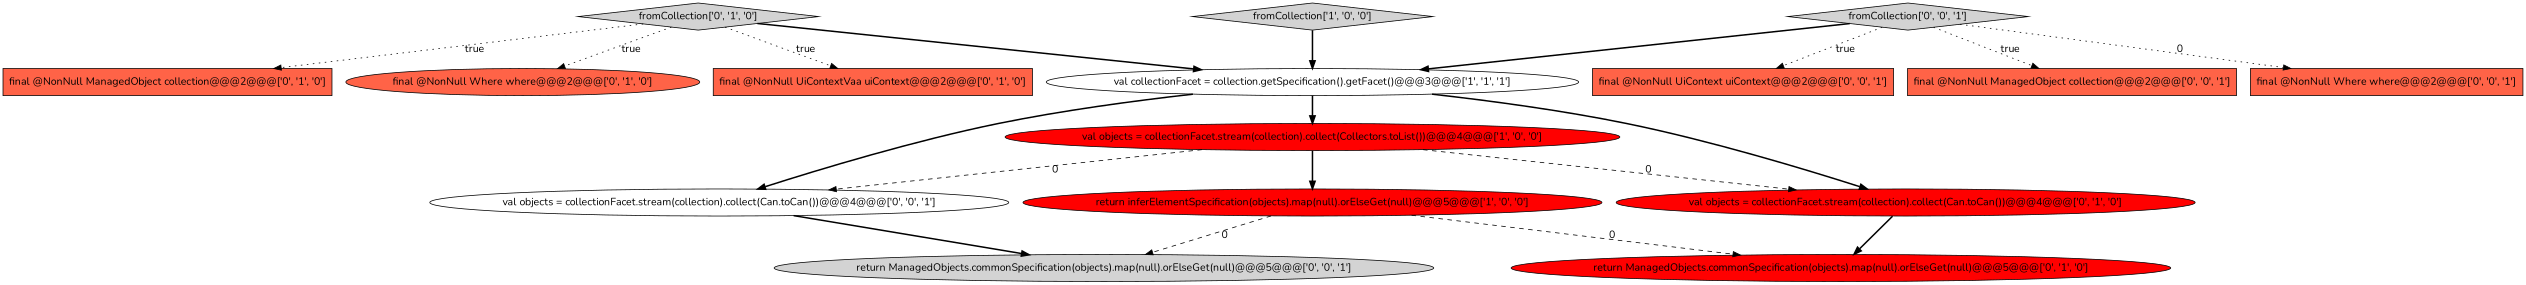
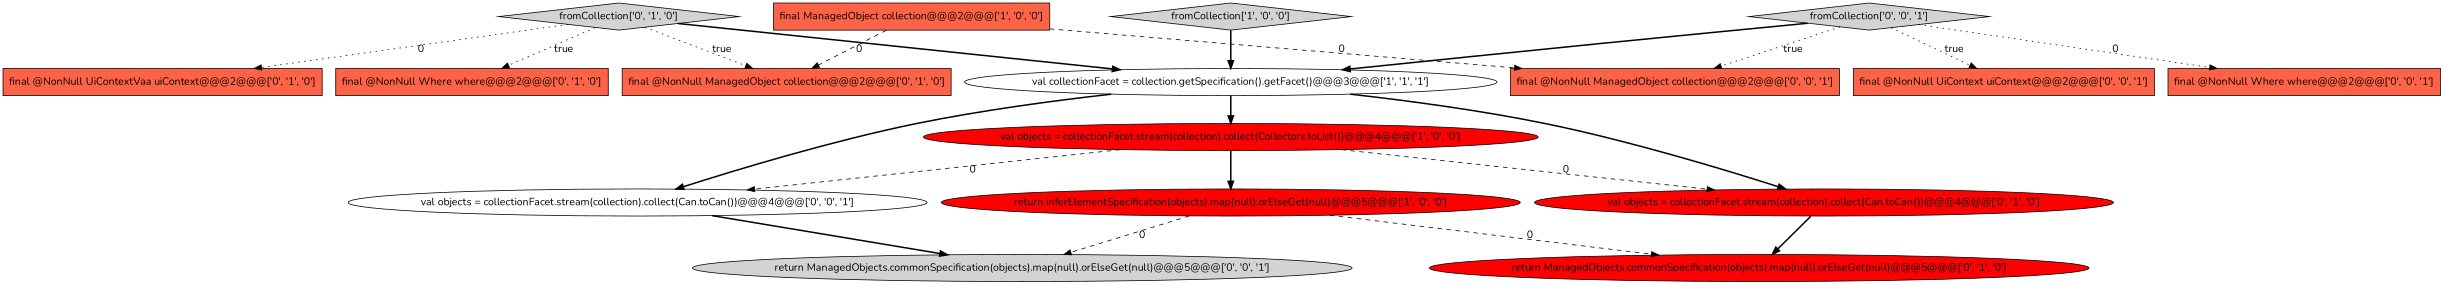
node "final ManagedObject collection@@@2@@@['1', '0', '0']": added
edge "fromCollection['0', '1', '0']" -> "final @NonNull UiContextVaa uiContext@@@2@@@['0', '1', '0']": label "true" -> "0"
node "final @NonNull Where where@@@2@@@['0', '1', '0']": shape ellipse -> box
